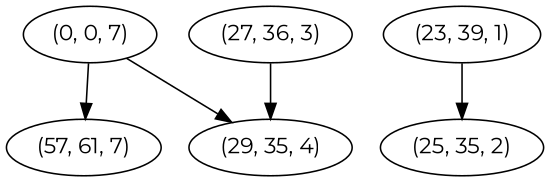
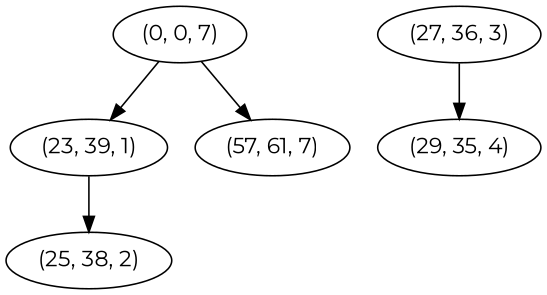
edge "(0, 0, 7)" -> "(29, 35, 4)": now "(0, 0, 7)" -> "(23, 39, 1)"
node "(25, 35, 2)": label "(25, 35, 2)" -> "(25, 38, 2)"
